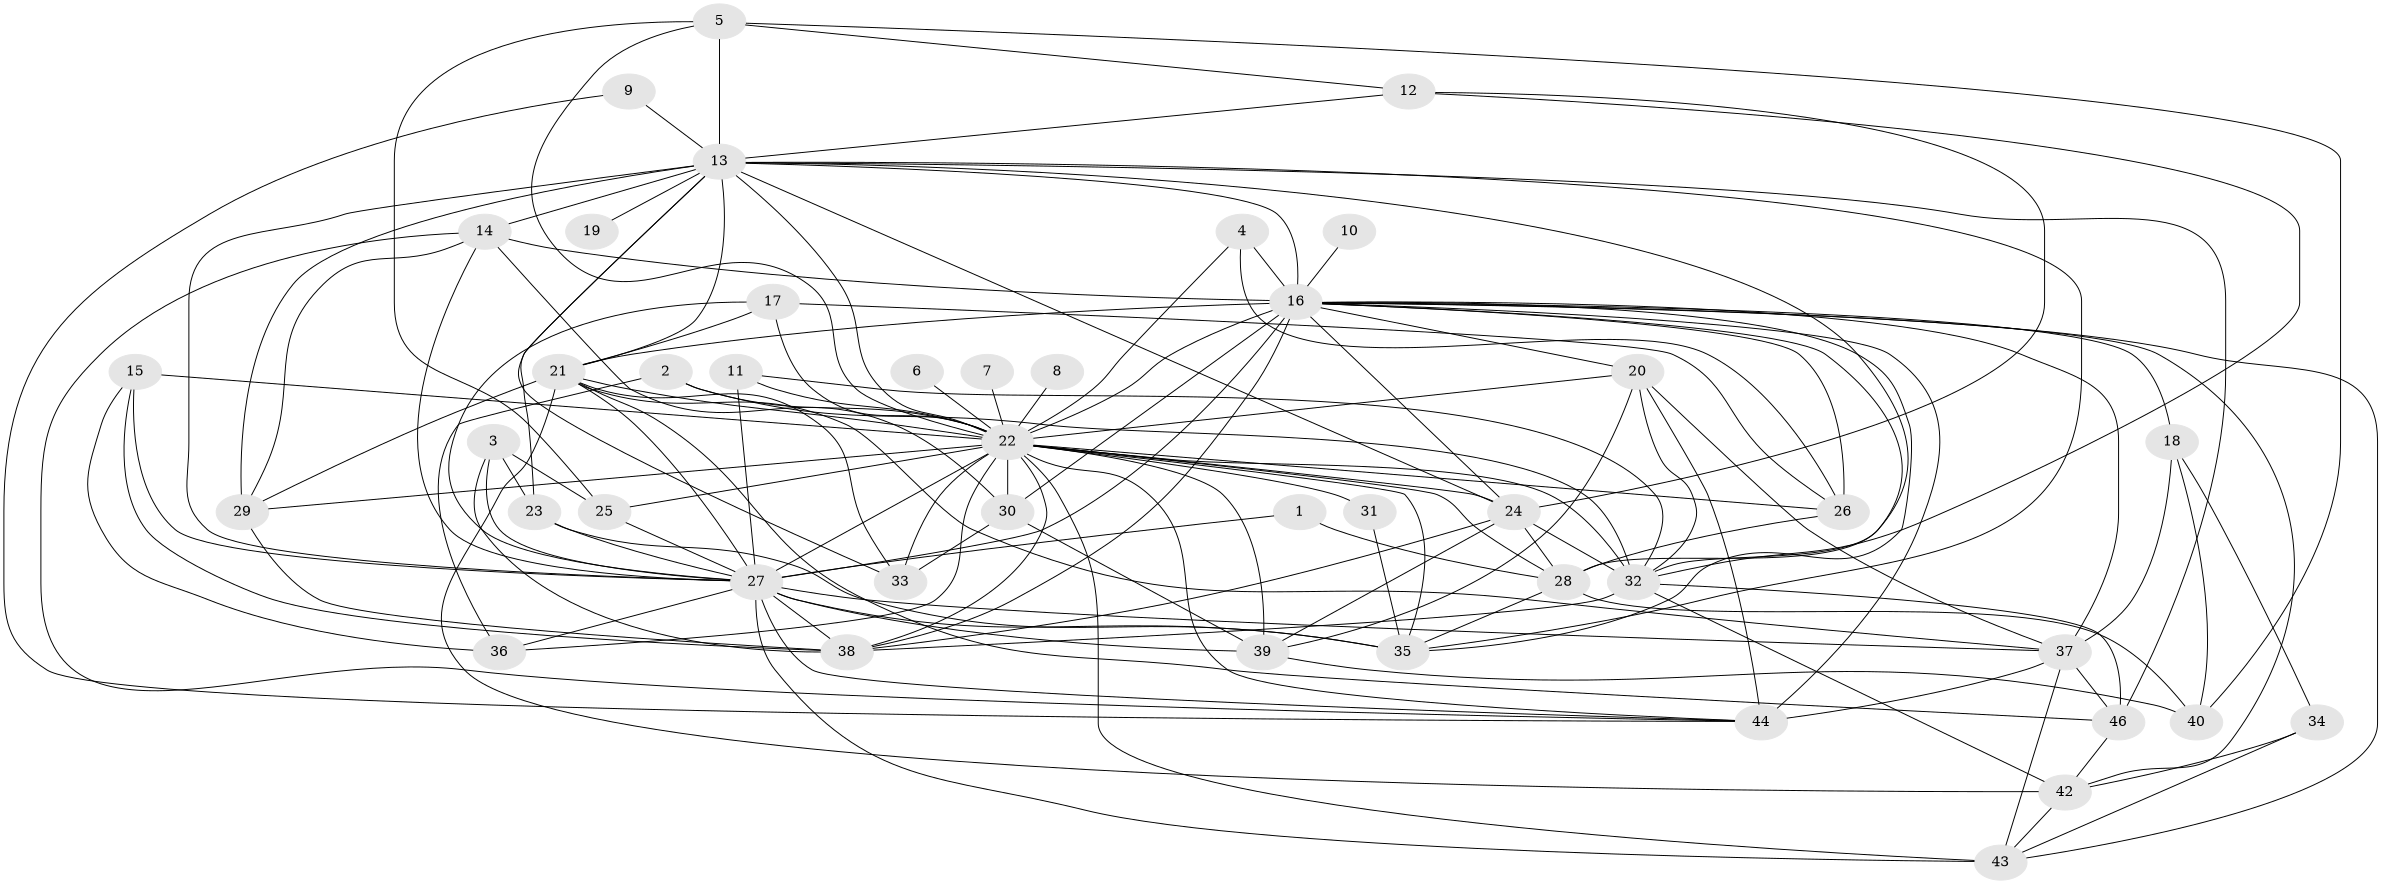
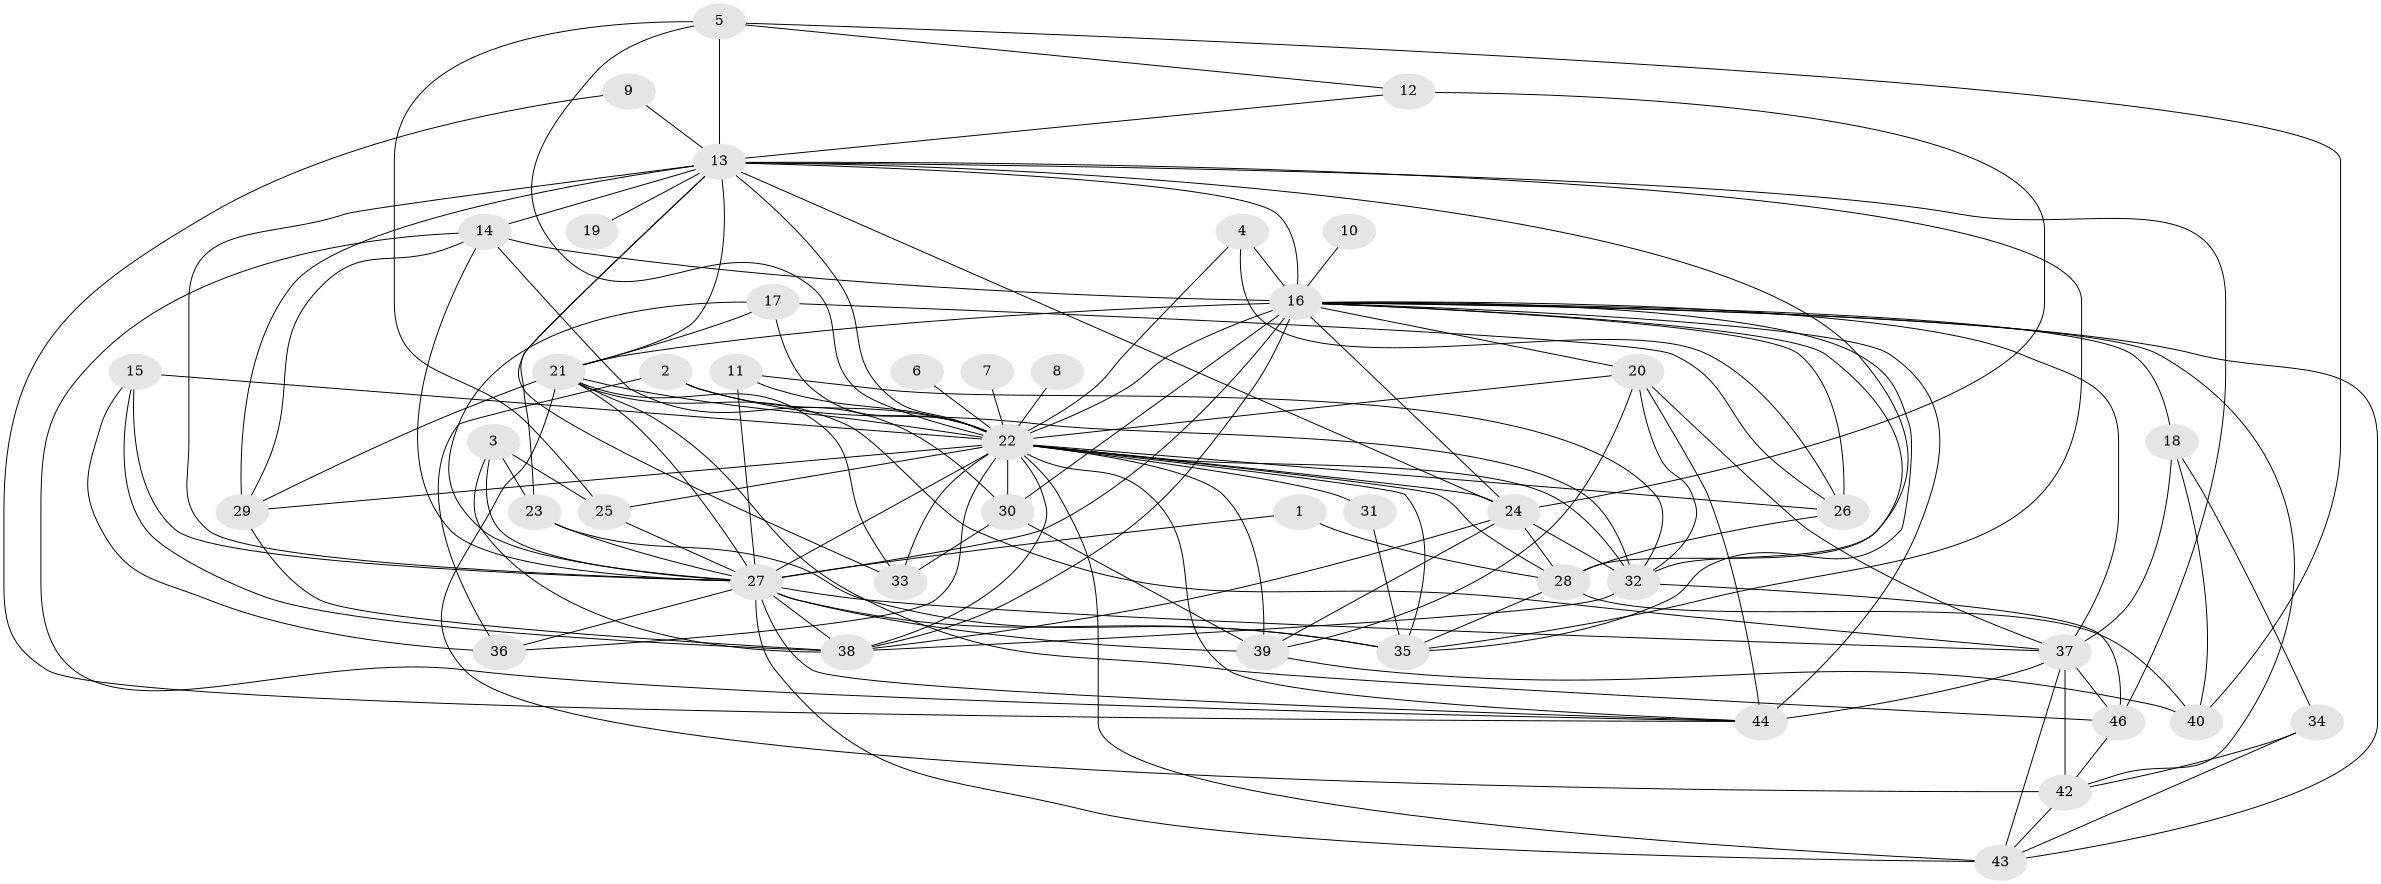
edge "12" -- "32": removed
edge "32" -- "42": now "37" -- "42"
